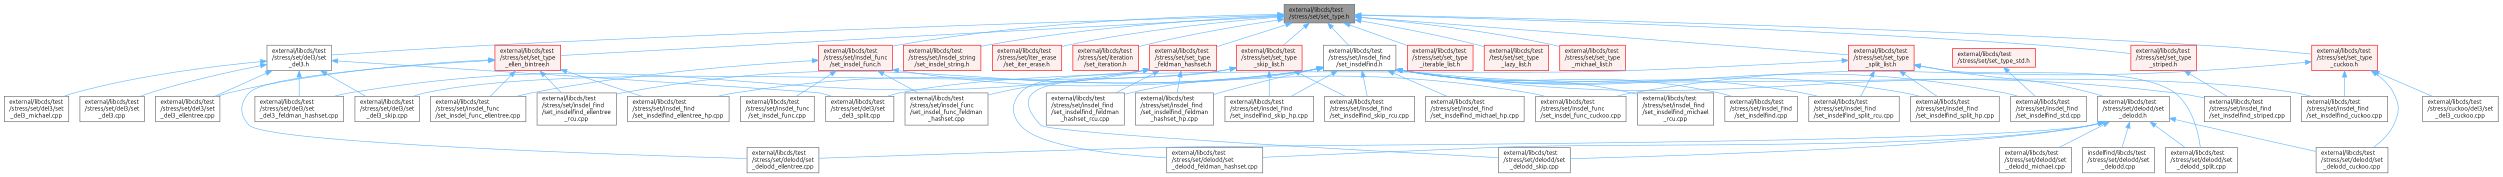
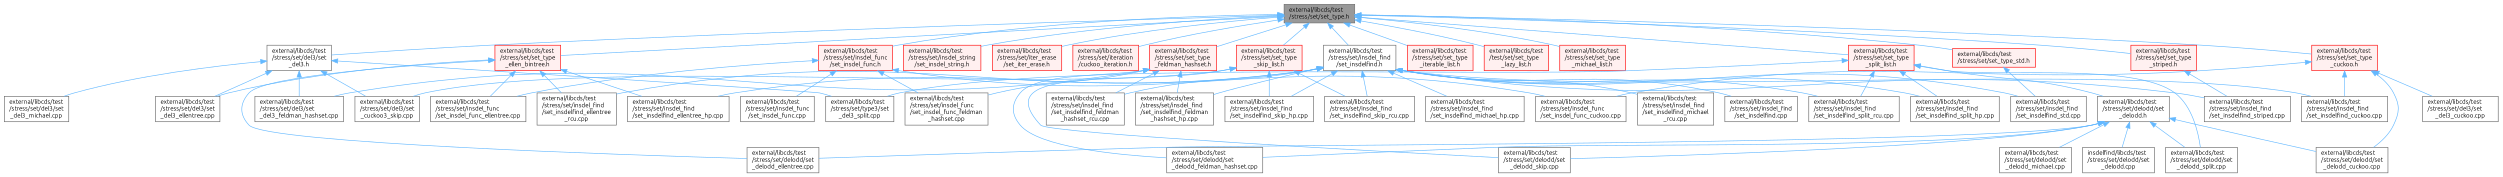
edge "external/libcds/test /stress/set/set_type_std.h" -> "external/libcds/test /stress/set/set_type.h": added
node "external/libcds/test /stress/set/iteration /set_iteration.h": label "external/libcds/test /stress/set/iteration /set_iteration.h" -> "external/libcds/test /stress/set/iteration /cuckoo_iteration.h"
node "external/libcds/test /stress/set/del3/set _del3.cpp": removed
node "external/libcds/test /stress/set/del3/set _del3_skip.cpp": label "external/libcds/test /stress/set/del3/set _del3_skip.cpp" -> "external/libcds/test /stress/set/del3/set _cuckoo3_skip.cpp"
node "external/libcds/test /stress/set/del3/set _del3_split.cpp": label "external/libcds/test /stress/set/del3/set _del3_split.cpp" -> "external/libcds/test /stress/set/type3/set _del3_split.cpp"
node "external/libcds/test /stress/cuckoo/del3/set _del3_cuckoo.cpp": label "external/libcds/test /stress/cuckoo/del3/set _del3_cuckoo.cpp" -> "external/libcds/test /stress/set/del3/set _del3_cuckoo.cpp"
